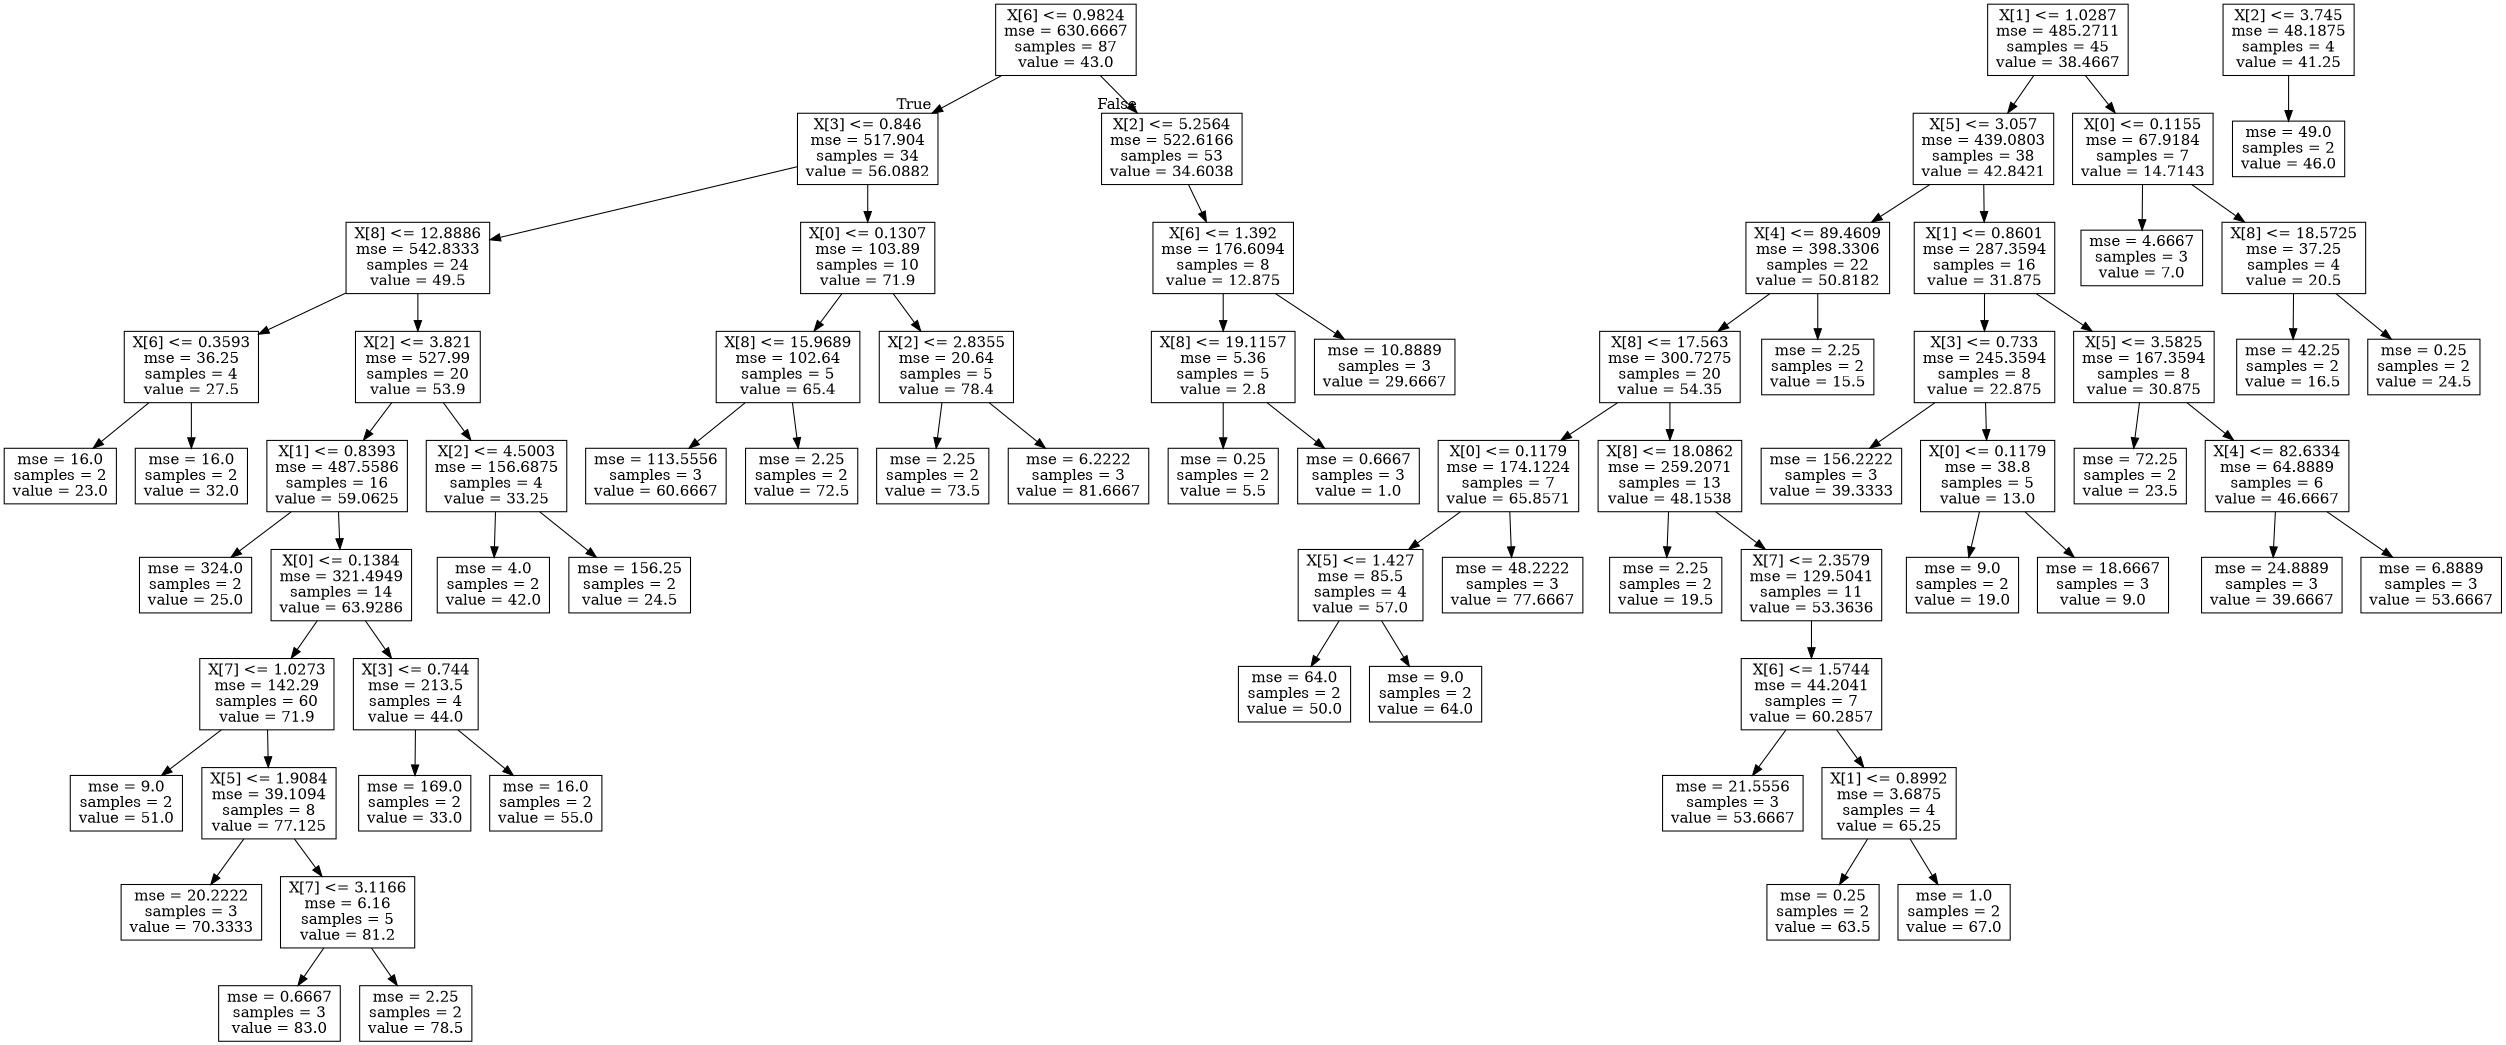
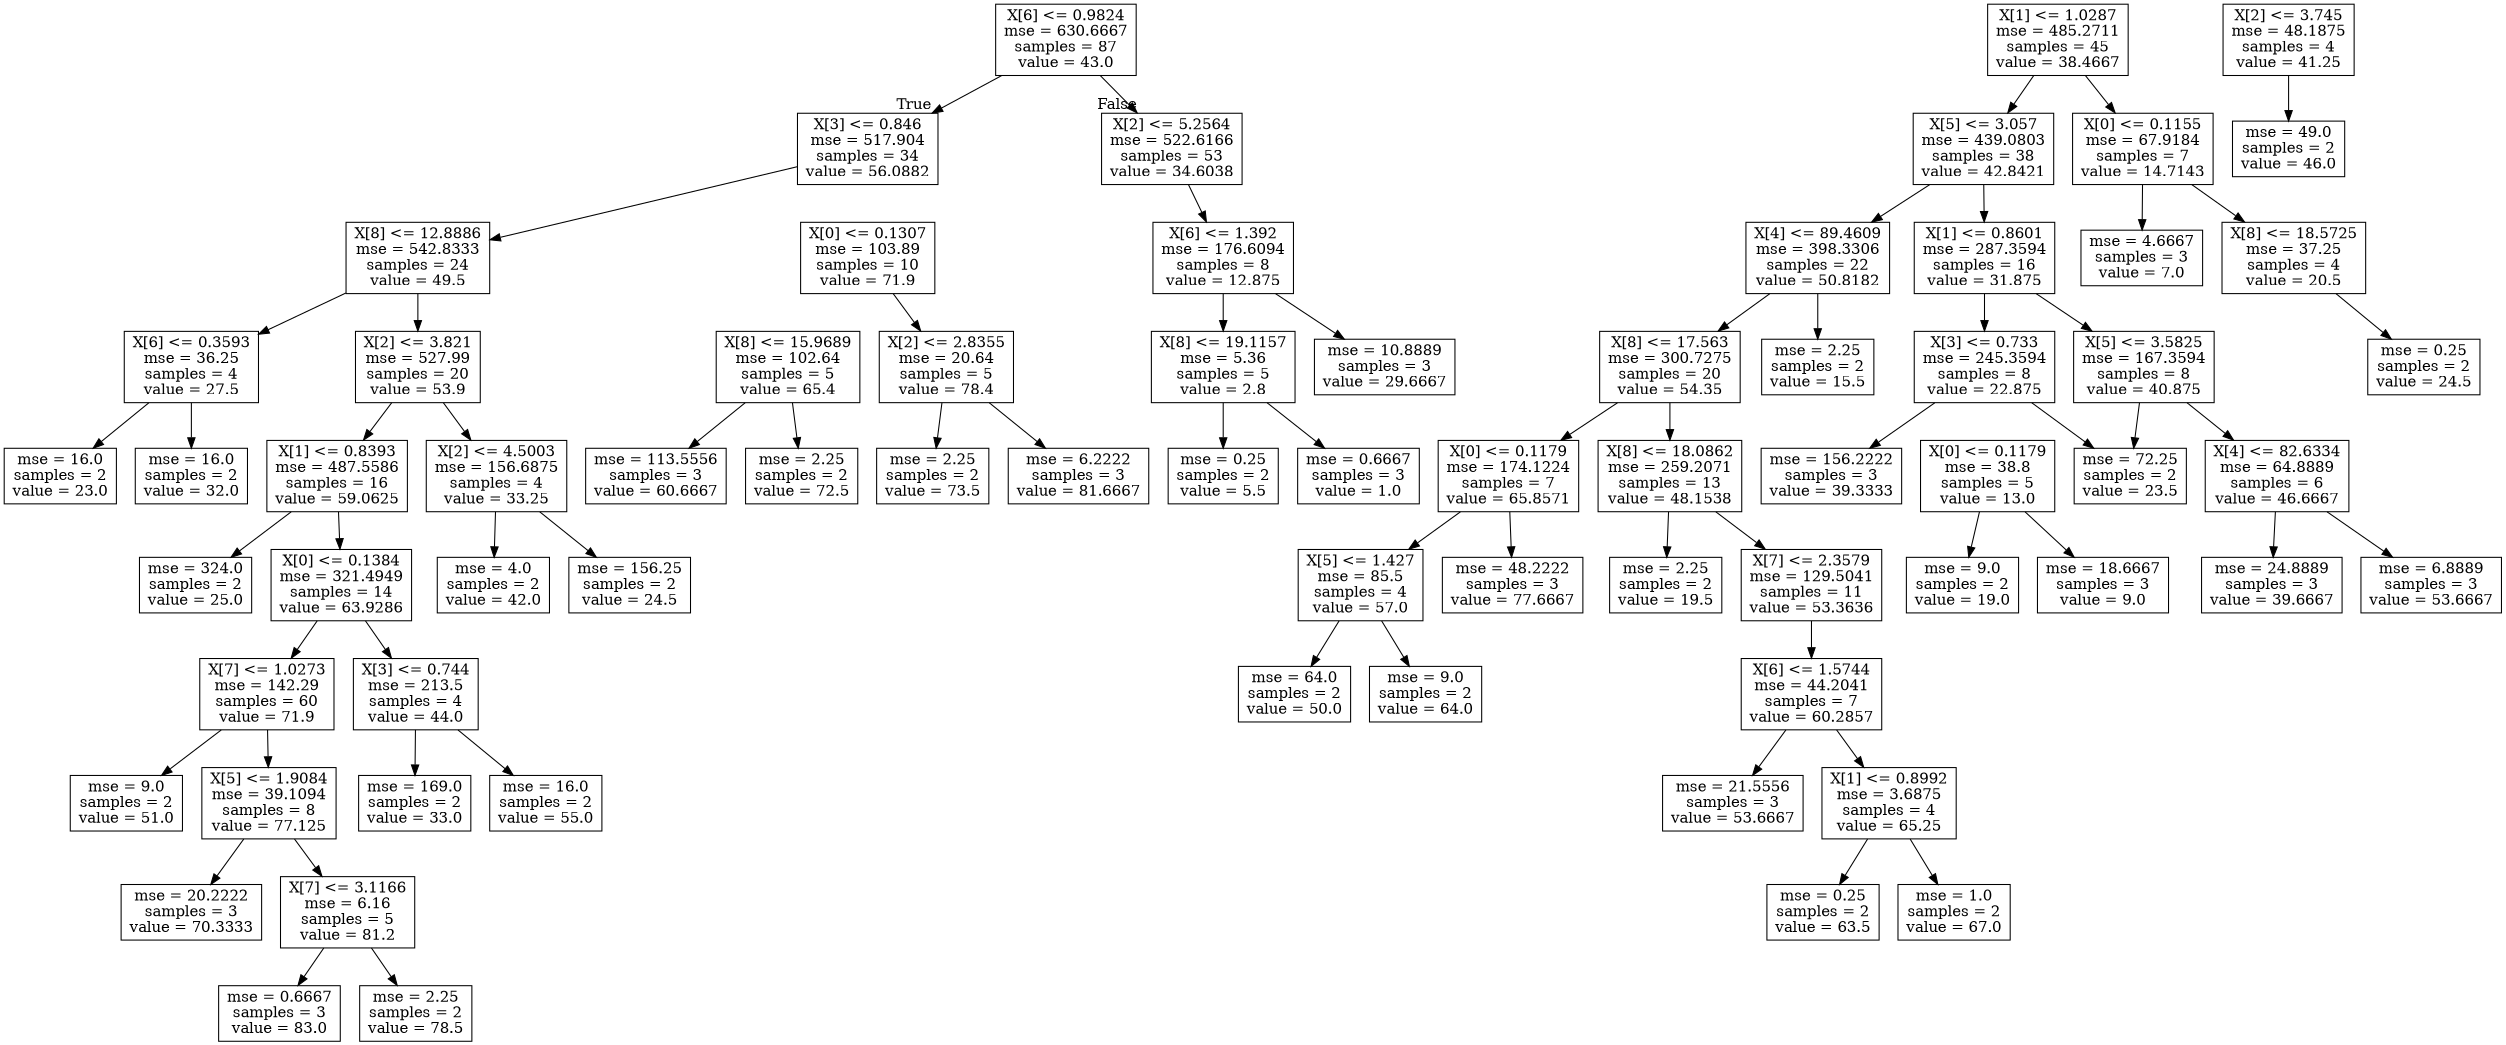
edge "X[3] <= 0.846 mse = 517.904 samples = 34 value = 56.0882" -> "X[0] <= 0.1307 mse = 103.89 samples = 10 value = 71.9": removed
edge "X[0] <= 0.1307 mse = 103.89 samples = 10 value = 71.9" -> "X[8] <= 15.9689 mse = 102.64 samples = 5 value = 65.4": removed
node "X[5] <= 3.5825 mse = 167.3594 samples = 8 value = 30.875": label "X[5] <= 3.5825 mse = 167.3594 samples = 8 value = 30.875" -> "X[5] <= 3.5825 mse = 167.3594 samples = 8 value = 40.875"
node "mse = 42.25 samples = 2 value = 16.5": removed
edge "X[3] <= 0.733 mse = 245.3594 samples = 8 value = 22.875" -> "X[0] <= 0.1179 mse = 38.8 samples = 5 value = 13.0": now "X[3] <= 0.733 mse = 245.3594 samples = 8 value = 22.875" -> "mse = 72.25 samples = 2 value = 23.5"
